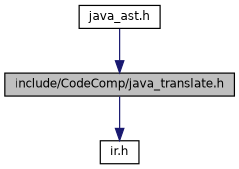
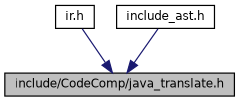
node "java_ast.h": label "java_ast.h" -> "include_ast.h"
edge "include/CodeComp/java_translate.h" -> "ir.h": reversed
